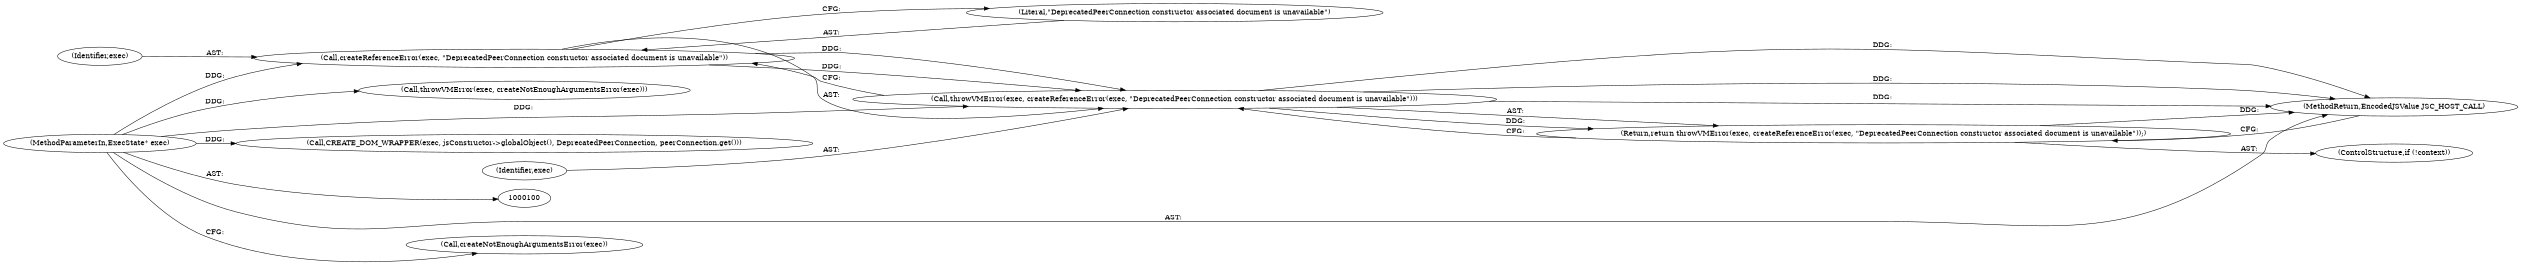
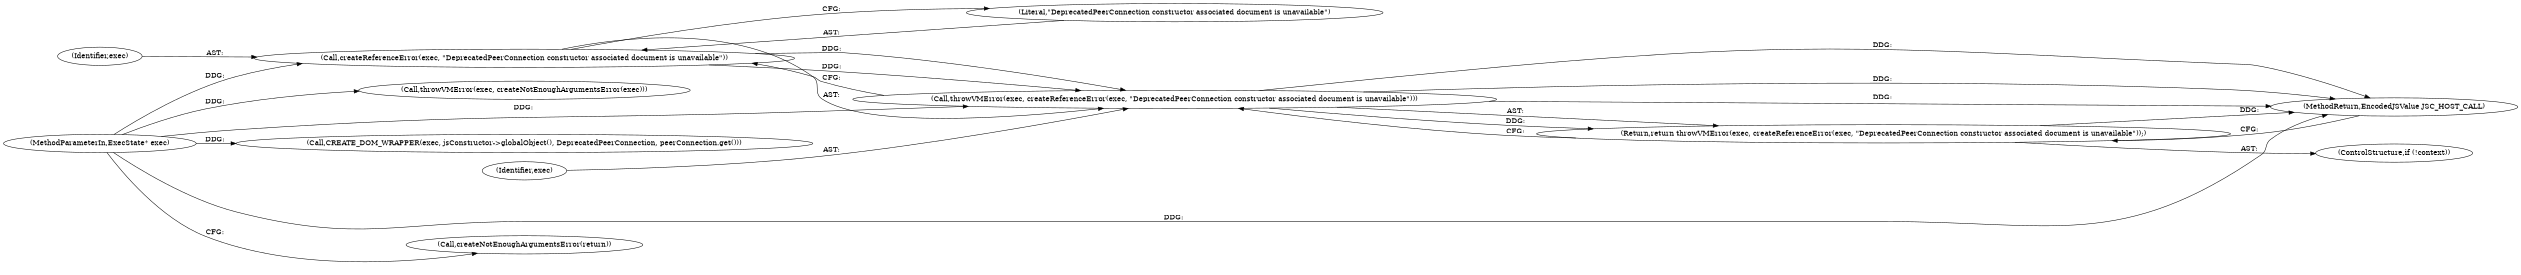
node "1000100": removed
edge "(MethodParameterIn,ExecState* exec)" -> "(MethodReturn,EncodedJSValue JSC_HOST_CALL)": label "AST: " -> "DDG: "
node "(Call,createNotEnoughArgumentsError(exec))": label "(Call,createNotEnoughArgumentsError(exec))" -> "(Call,createNotEnoughArgumentsError(return))"
